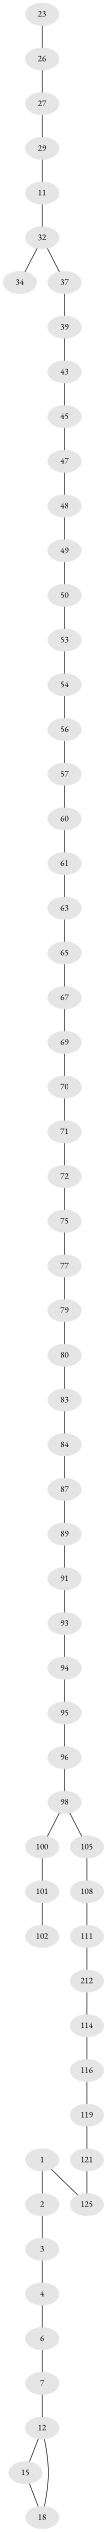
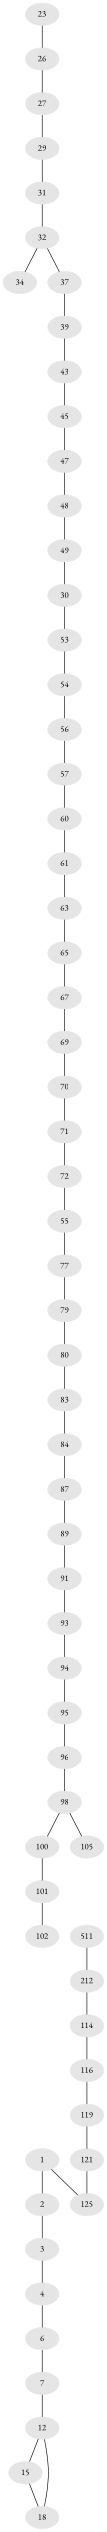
node "11": label "11" -> "31"
node "50": label "50" -> "30"
node "75": label "75" -> "55"
node "108": removed
node "111": label "111" -> "511"
